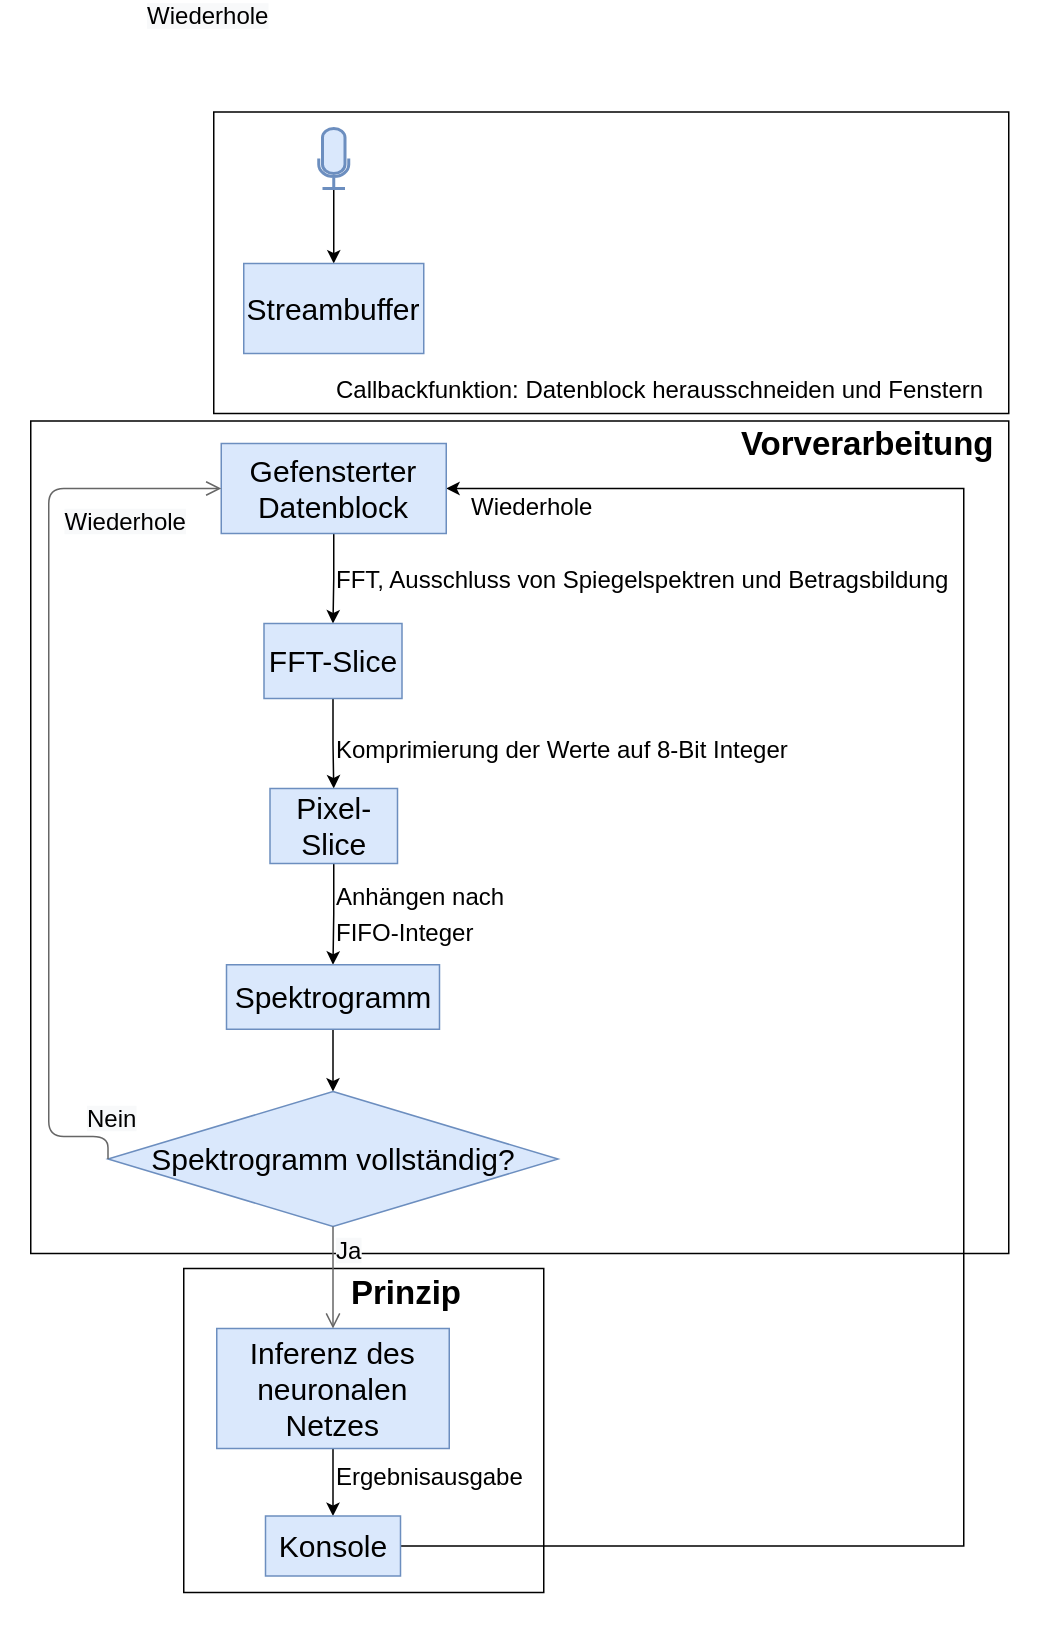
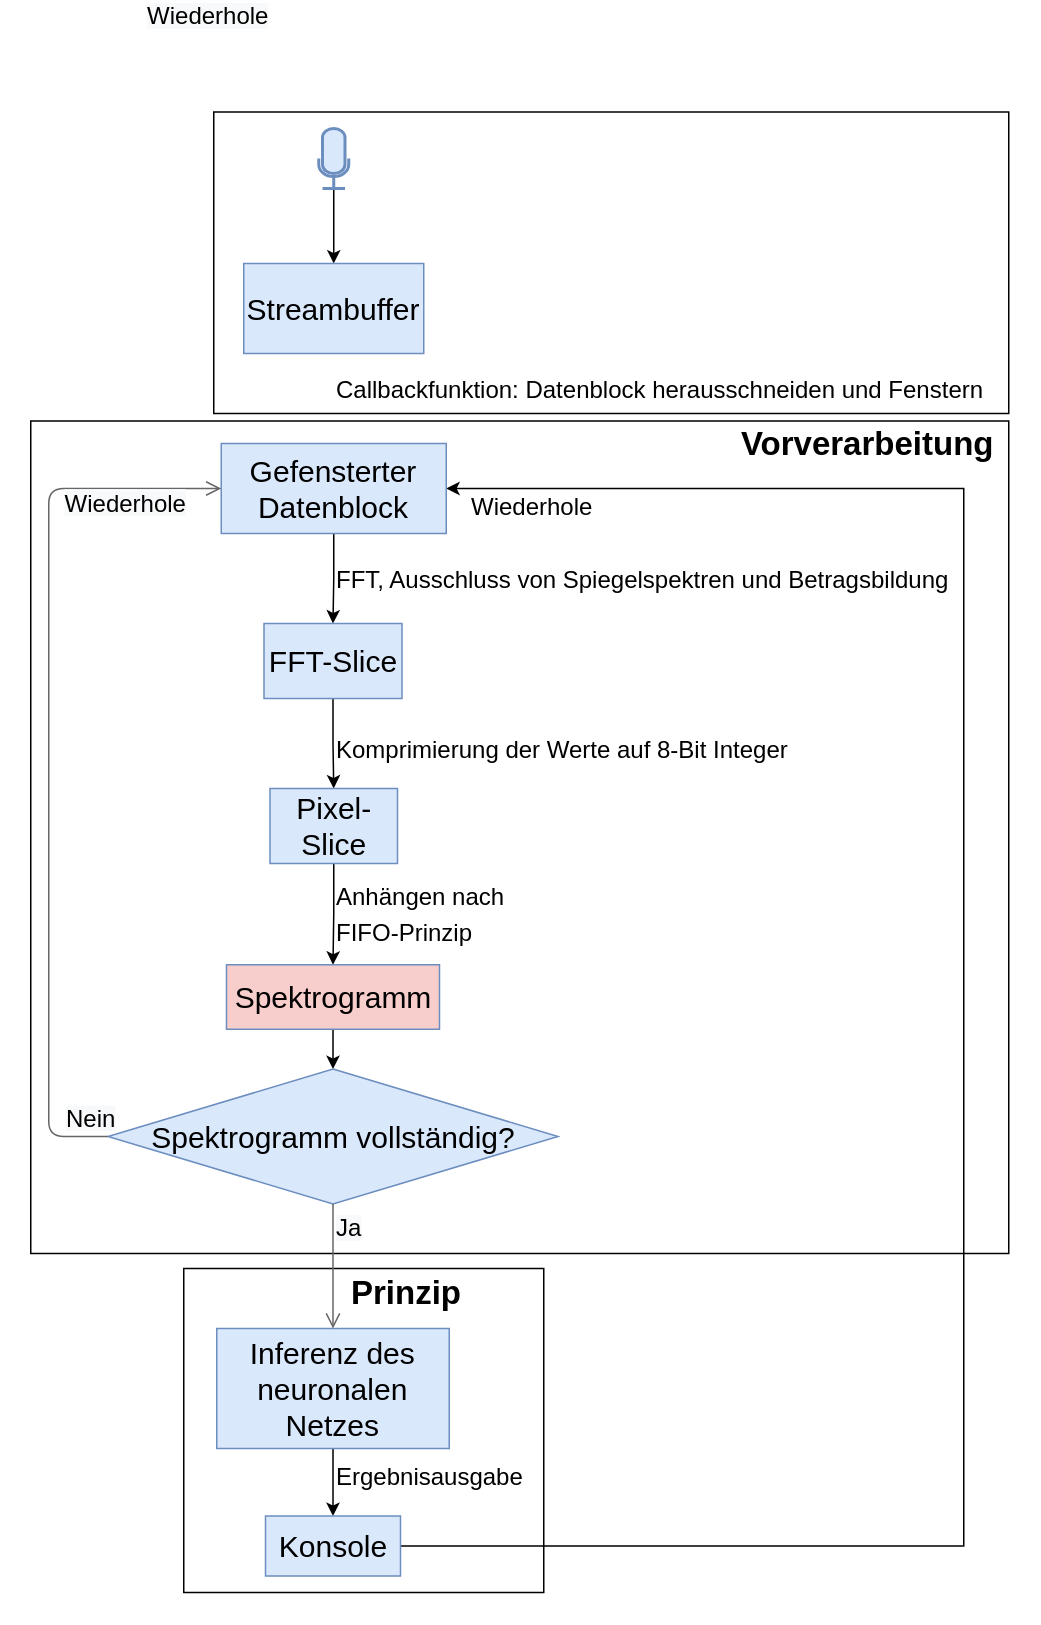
node "Anhängen nach FIFO-Integer": label "Anhängen nach FIFO-Integer" -> "Anhängen nach FIFO-Prinzip"
node "Spektrogramm": fillcolor #dae8fc -> #f8cecc
node "Spektrogramm vollständig?": moved (333, 1159) -> (333, 1136)
